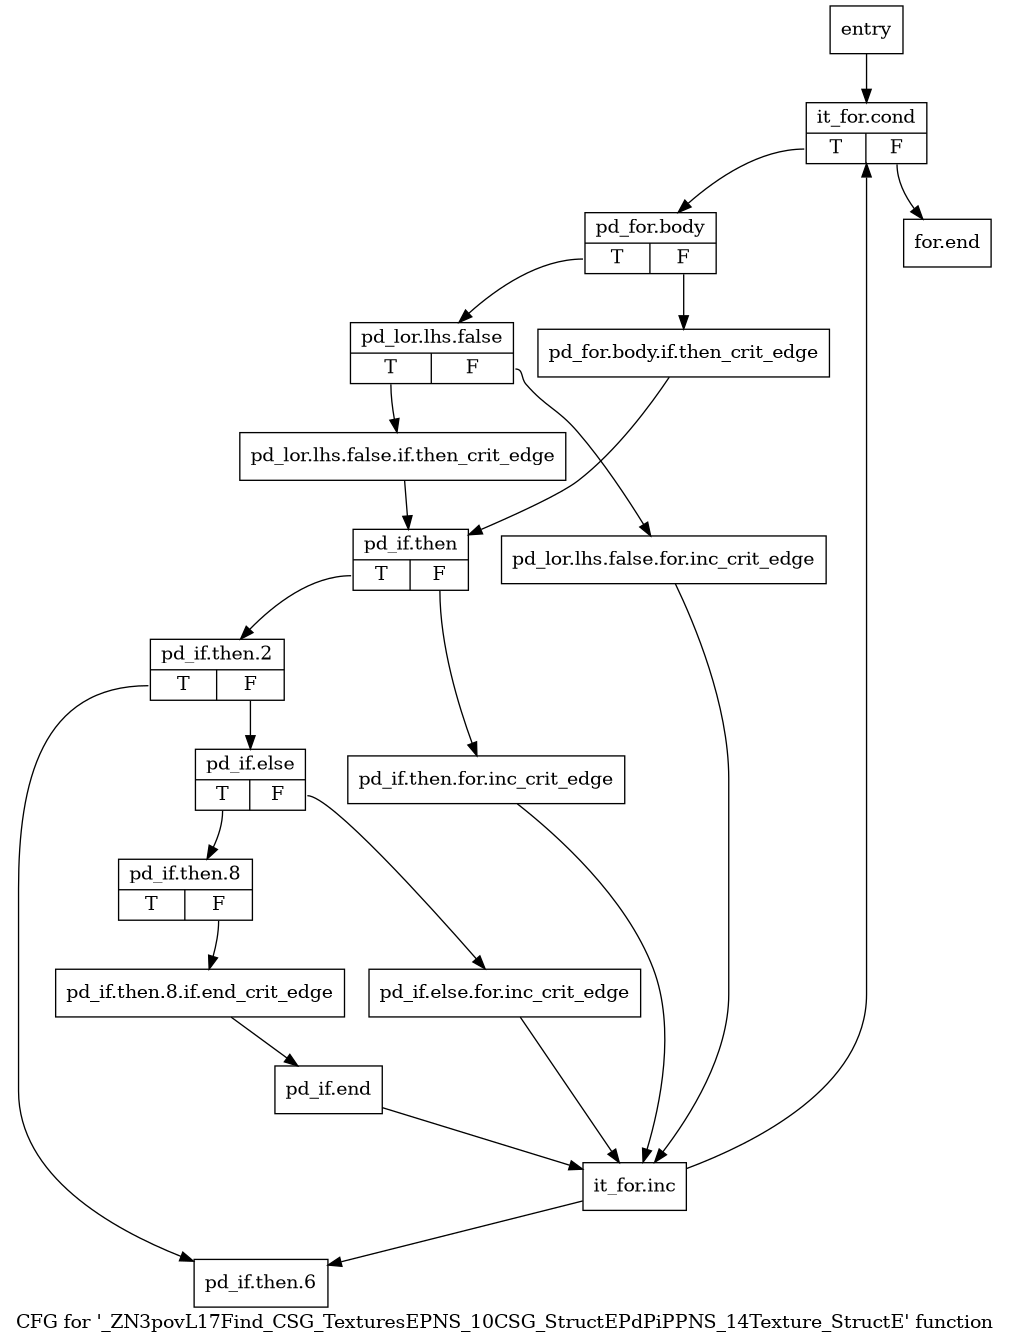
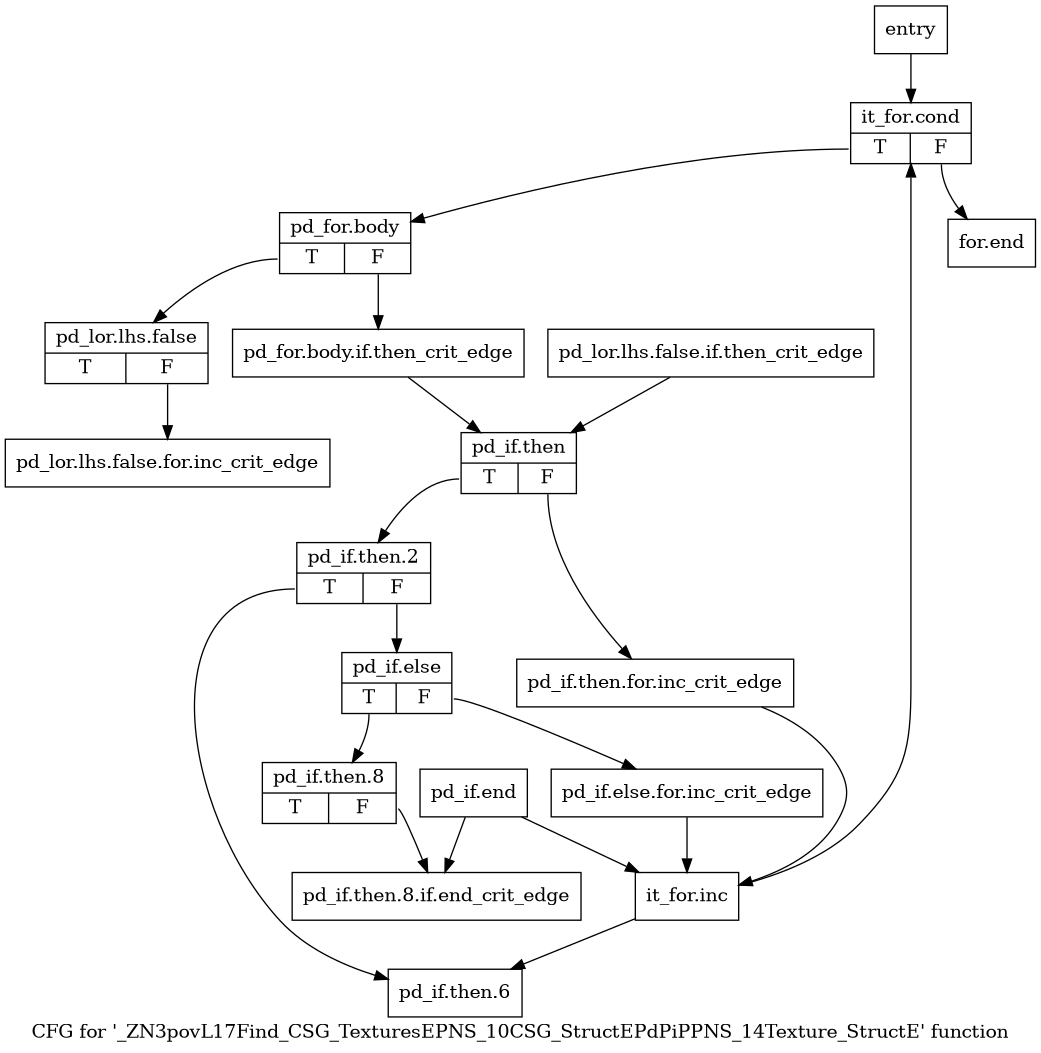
edge "pd_lor.lhs.false" -> "pd_lor.lhs.false.if.then_crit_edge": removed
edge "pd_lor.lhs.false.for.inc_crit_edge" -> "it_for.inc": removed
edge "pd_if.then.8.if.end_crit_edge" -> "pd_if.end": reversed
